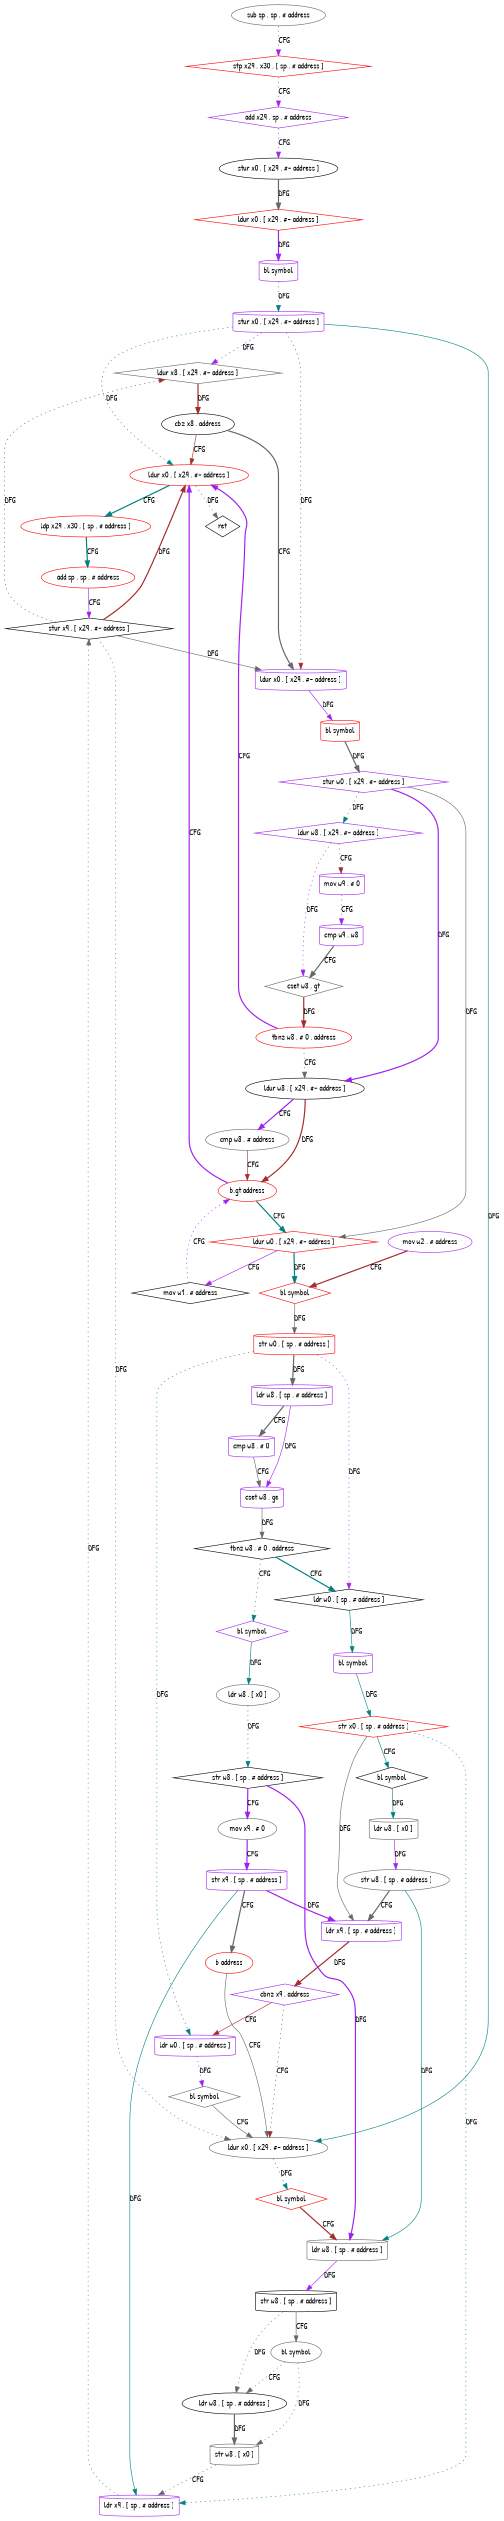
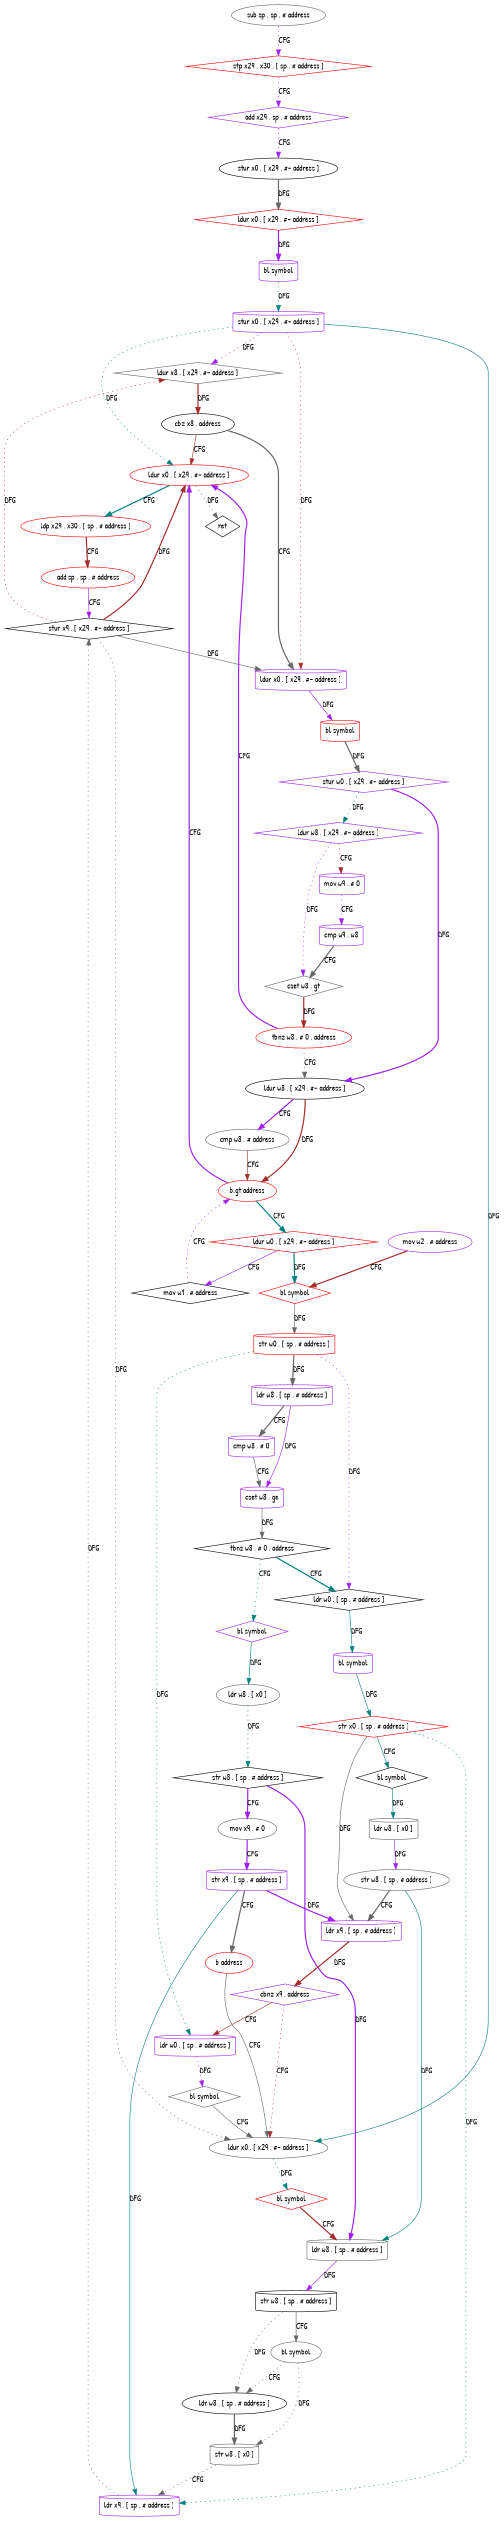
edge "ldp x29 , x30 , [ sp , # address ]" -> "add sp , sp , # address": color teal -> brown
edge "stur w0 , [ x29 , #- address ]" -> "ldur w0 , [ x29 , #- address ]": removed, label "DFG"
